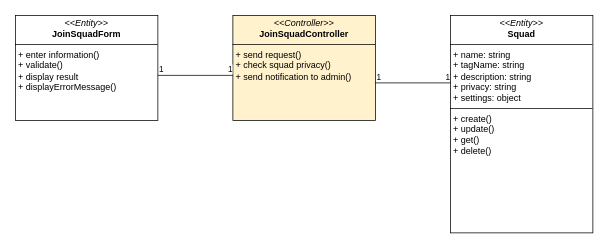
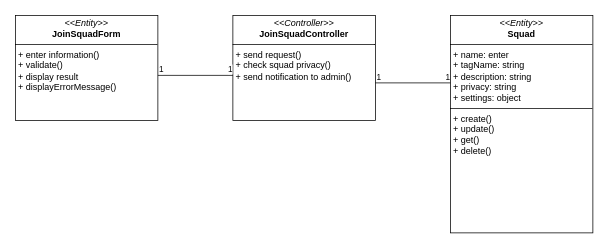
node "<<Controller>> JoinSquadController + send request() + check squad privacy() + send notification to admin()": fillcolor #fff2cc -> #ffffff
node "<<Entity>> Squad + name: string + tagName: string + description: string + privacy: string + settings: object + create() + update() + get() + delete()": label "<<Entity>> Squad + name: string + tagName: string + description: string + privacy: string + settings: object + create() + update() + get() + delete()" -> "<<Entity>> Squad + name: enter + tagName: string + description: string + privacy: string + settings: object + create() + update() + get() + delete()"
